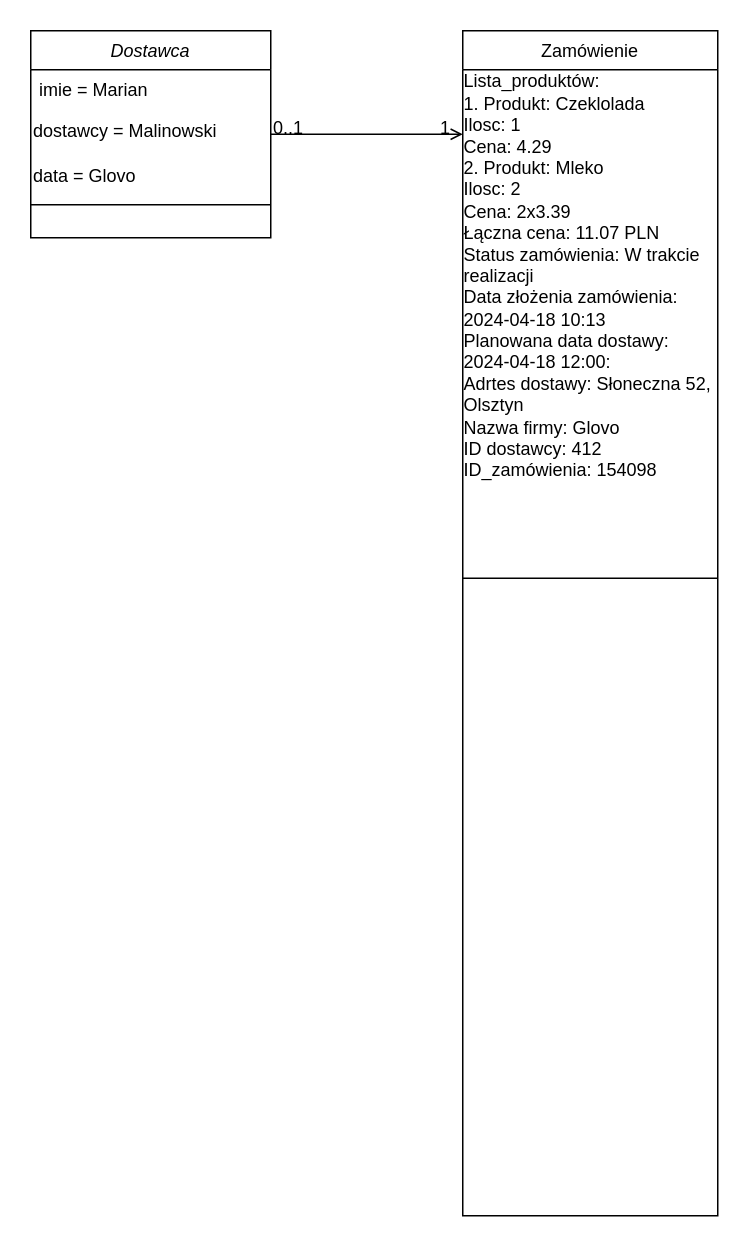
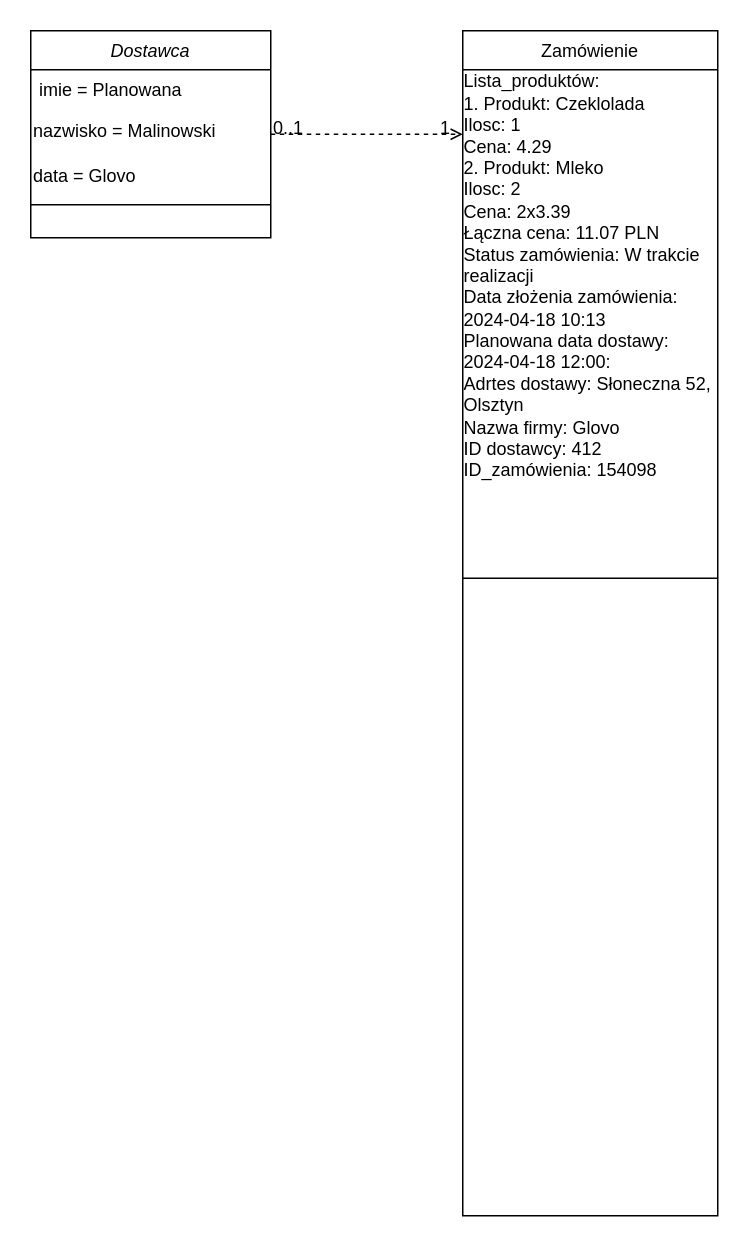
node "imie = Marian": label "imie = Marian" -> "imie = Planowana"
node "dostawcy = Malinowski": label "dostawcy = Malinowski" -> "nazwisko = Malinowski"
edge "Dostawca" -> "Zamówienie": style solid -> dashed
